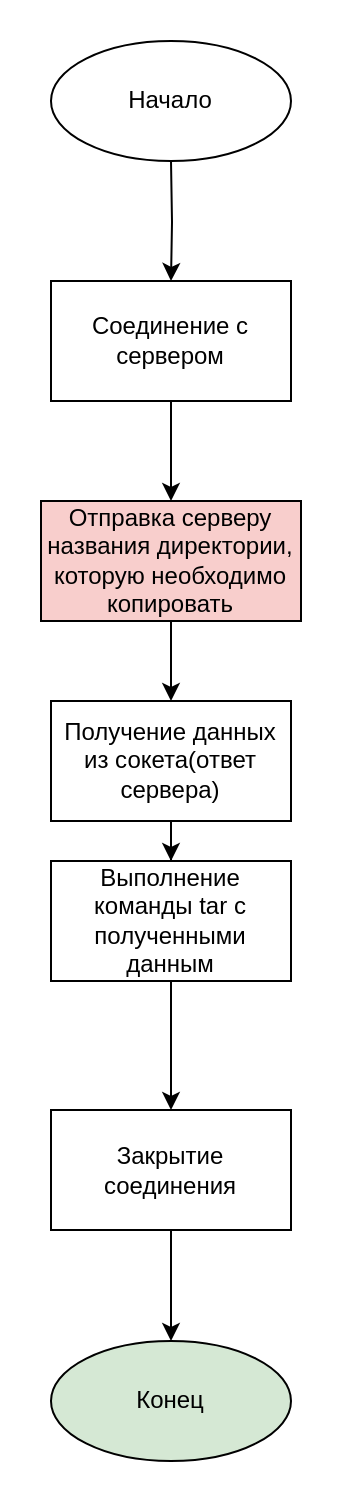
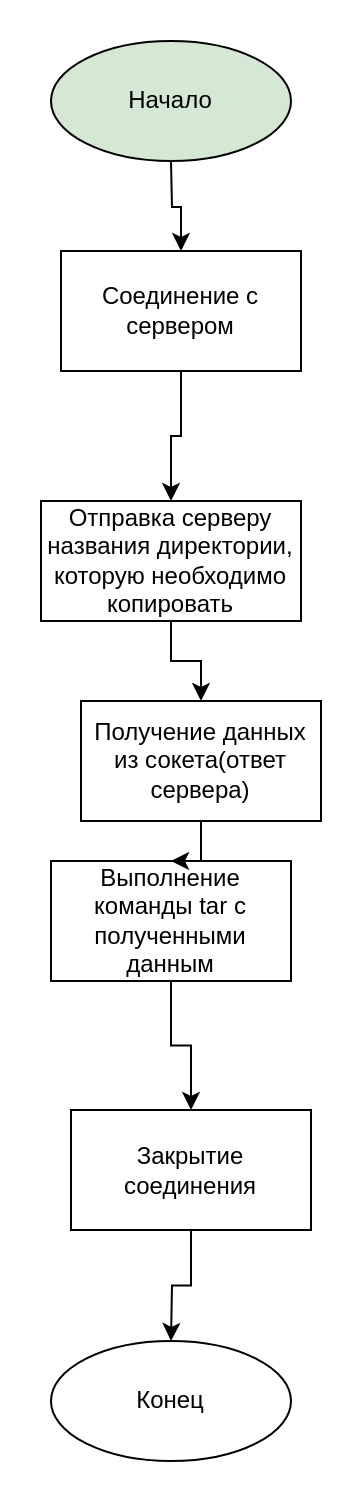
node "Начало": fillcolor #ffffff -> #d5e8d4
node "Соединение с сервером": moved (171, 341) -> (181, 311)
node "Отправка серверу названия директории, которую необходимо копировать": fillcolor #f8cecc -> #ffffff
node "Получение данных из сокета(ответ сервера)": moved (171, 761) -> (201, 761)
node "Закрытие соединения": moved (171, 1170) -> (191, 1170)
node "Конец": fillcolor #d5e8d4 -> #ffffff
